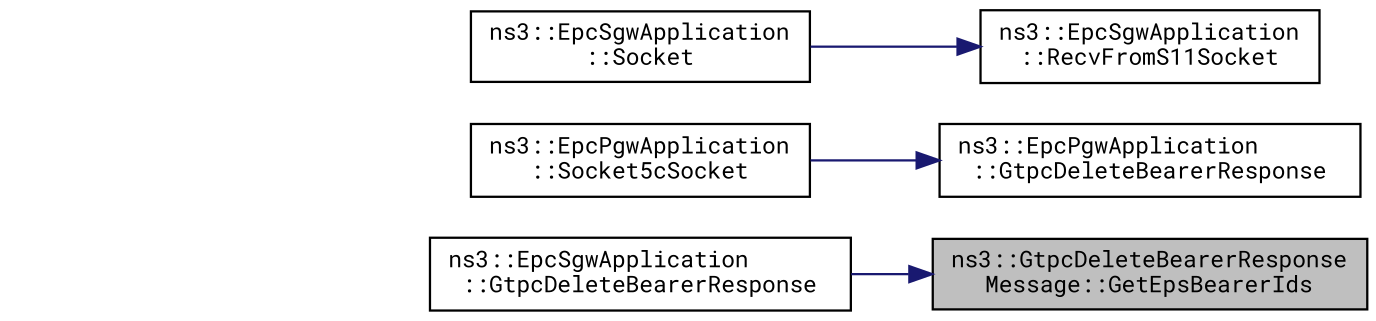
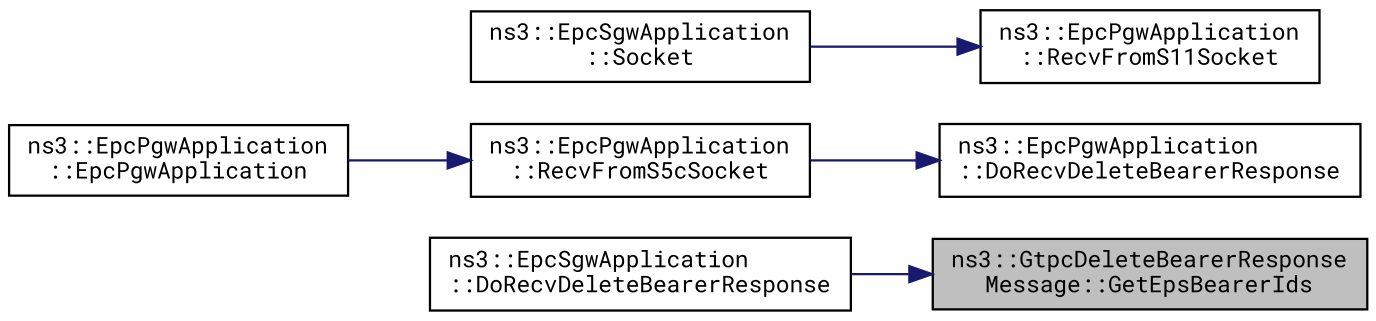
node "ns3::EpcSgwApplication ::RecvFromS11Socket": label "ns3::EpcSgwApplication ::RecvFromS11Socket" -> "ns3::EpcPgwApplication ::RecvFromS11Socket"
node "ns3::EpcPgwApplication ::EpcPgwApplication": added
node "ns3::EpcPgwApplication ::Socket5cSocket": label "ns3::EpcPgwApplication ::Socket5cSocket" -> "ns3::EpcPgwApplication ::RecvFromS5cSocket"
node "ns3::EpcPgwApplication ::GtpcDeleteBearerResponse": label "ns3::EpcPgwApplication ::GtpcDeleteBearerResponse" -> "ns3::EpcPgwApplication ::DoRecvDeleteBearerResponse"
node "ns3::EpcSgwApplication ::GtpcDeleteBearerResponse": label "ns3::EpcSgwApplication ::GtpcDeleteBearerResponse" -> "ns3::EpcSgwApplication ::DoRecvDeleteBearerResponse"
